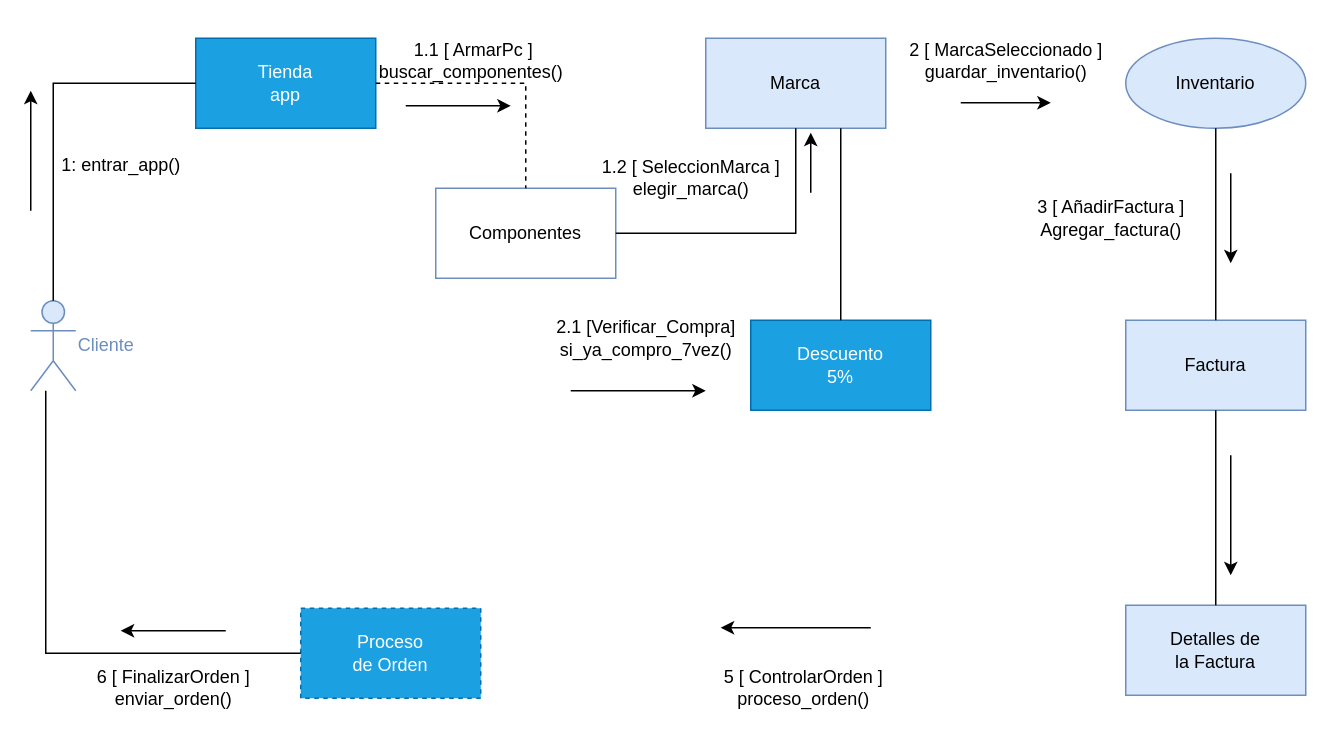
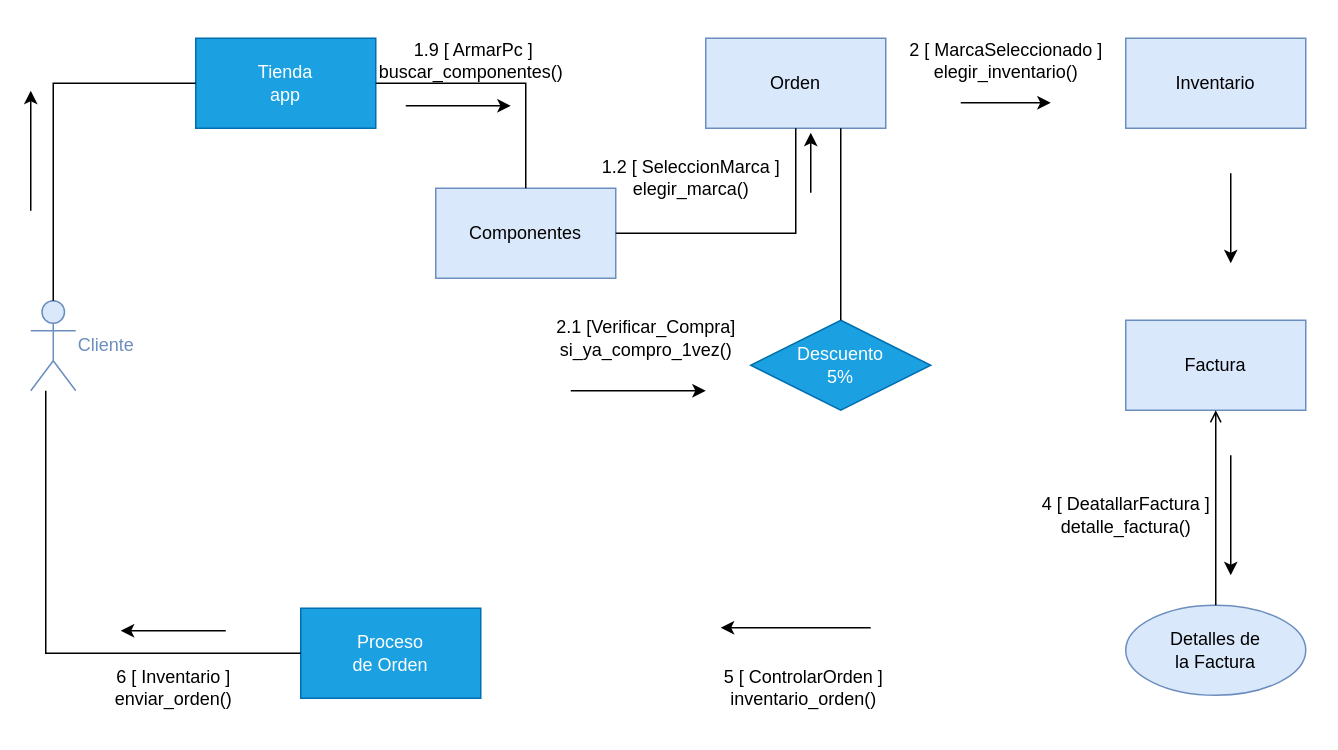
node "1.1 [ ArmarPc ] buscar_componentes()": label "1.1 [ ArmarPc ] buscar_componentes()" -> "1.9 [ ArmarPc ] buscar_componentes()"
node "2 [ MarcaSeleccionado ] guardar_inventario()": label "2 [ MarcaSeleccionado ] guardar_inventario()" -> "2 [ MarcaSeleccionado ] elegir_inventario()"
edge "Tienda app" -- "Componentes": style dashed -> solid
node "Marca": label "Marca" -> "Orden"
node "Inventario": shape ellipse -> rectangle
node "1: entrar_app()": removed
node "3 [ AñadirFactura ] Agregar_factura()": removed
edge "Inventario" -- "Factura": removed
node "Componentes": fillcolor #ffffff -> #dae8fc
node "2.1 [Verificar_Compra] si_ya_compro_7vez()": label "2.1 [Verificar_Compra] si_ya_compro_7vez()" -> "2.1 [Verificar_Compra] si_ya_compro_1vez()"
node "Descuento 5%": shape rectangle -> diamond
edge "Factura" -- "Detalles de la Factura": arrowhead none -> open
node "4 [ DeatallarFactura ] detalle_factura()": added
node "Detalles de la Factura": shape rectangle -> ellipse
node "Proceso de Orden": style dashed -> solid
node "6 [ FinalizarOrden ] enviar_orden()": label "6 [ FinalizarOrden ] enviar_orden()" -> "6 [ Inventario ] enviar_orden()"
node "5 [ ControlarOrden ] proceso_orden()": label "5 [ ControlarOrden ] proceso_orden()" -> "5 [ ControlarOrden ] inventario_orden()"
